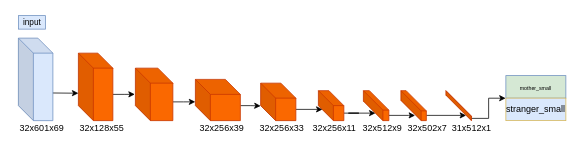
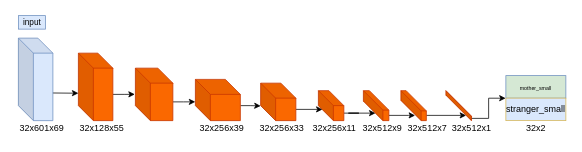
node "32x502x7": label "32x502x7" -> "32x512x7"
node "31x512x1": label "31x512x1" -> "32x512x1"
node "32x2": added
